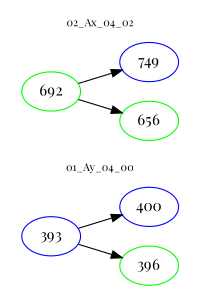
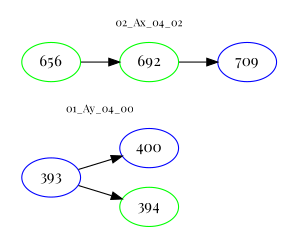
node "749": label "749" -> "709"
edge "692" -> "656": reversed
node "396": label "396" -> "394"
